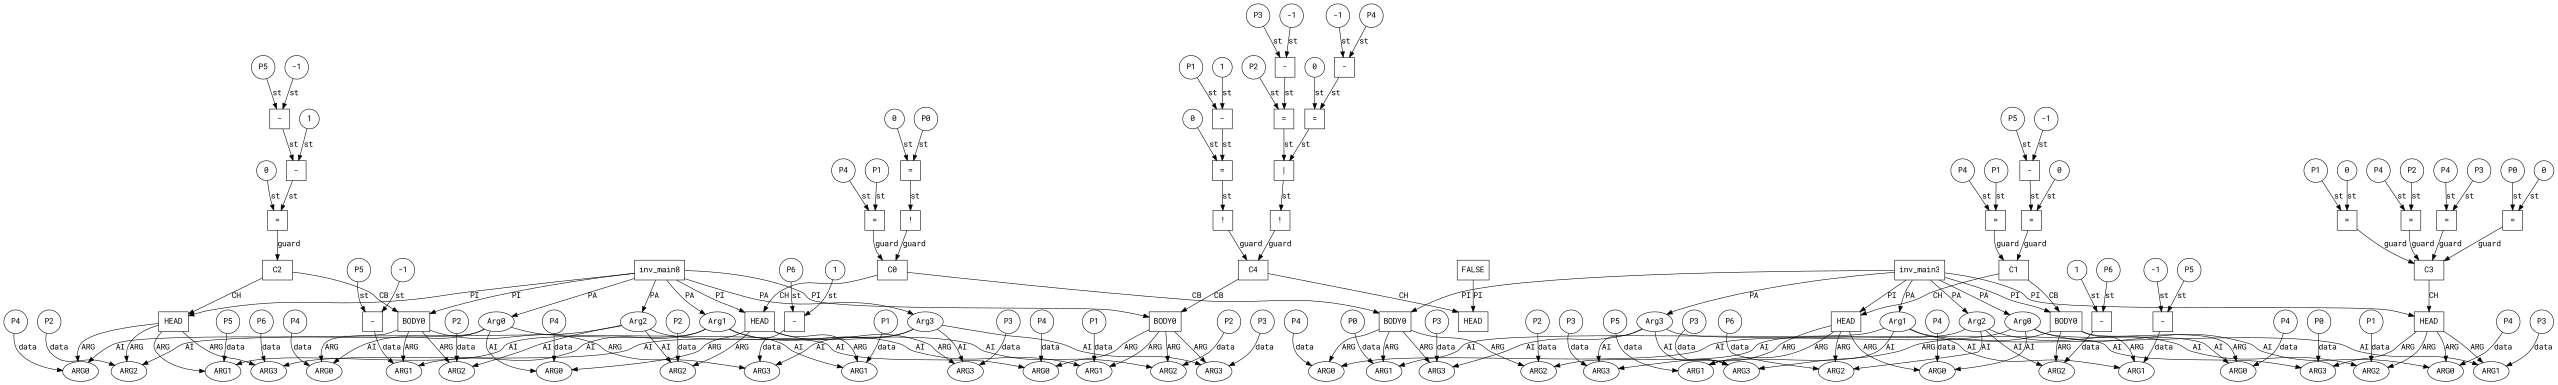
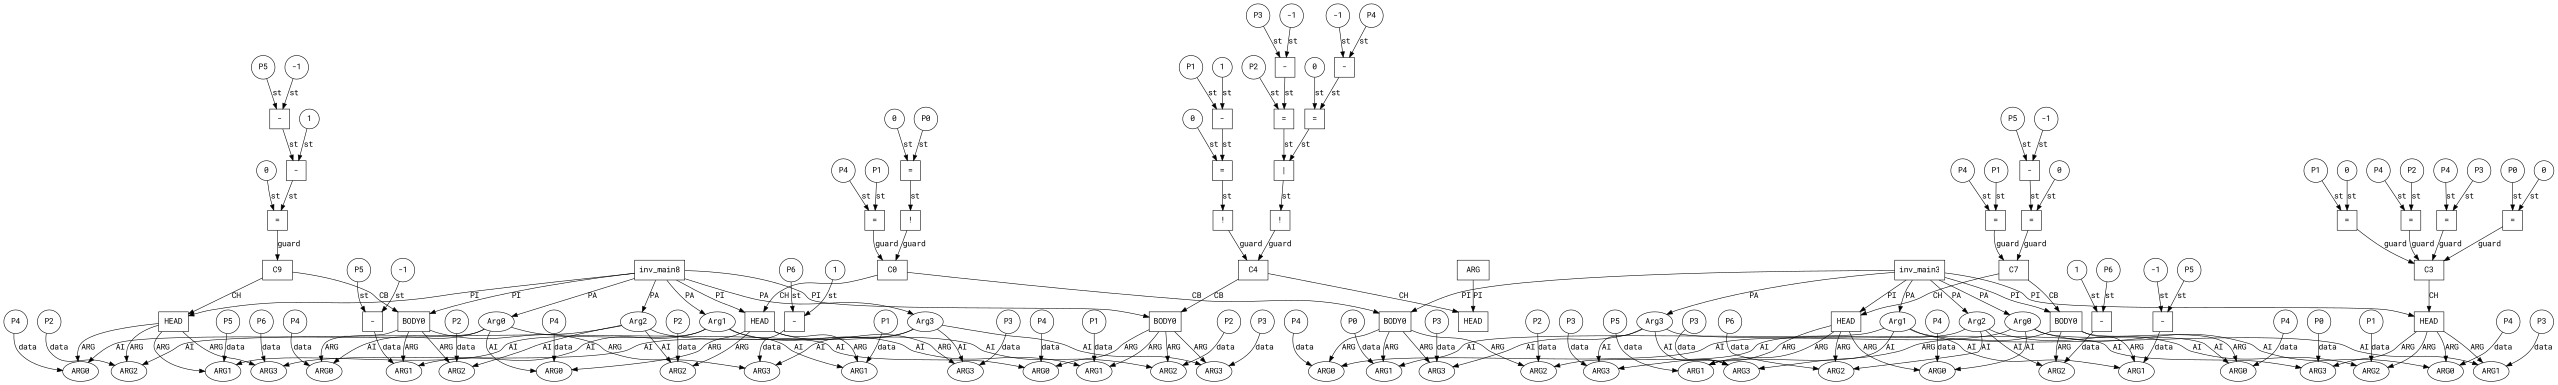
node "C2": label "C2" -> "C9"
node "FALSE": label "FALSE" -> "ARG"
node "C1": label "C1" -> "C7"
